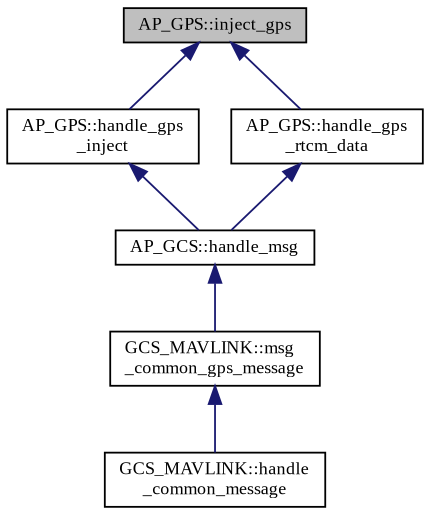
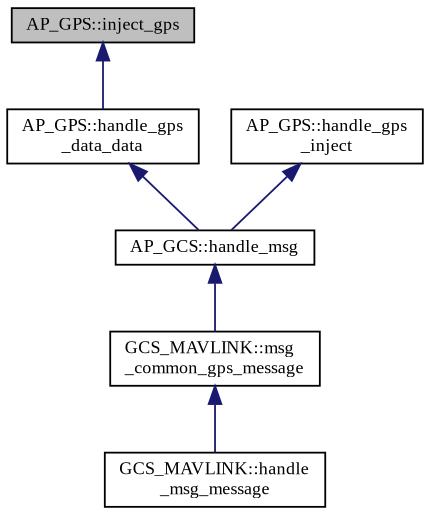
edge "AP_GPS::handle_gps _inject" -> "AP_GPS::inject_gps": removed
node "AP_GPS::handle_gps _rtcm_data": label "AP_GPS::handle_gps _rtcm_data" -> "AP_GPS::handle_gps _data_data"
node "GCS_MAVLINK::handle _common_message": label "GCS_MAVLINK::handle _common_message" -> "GCS_MAVLINK::handle _msg_message"
